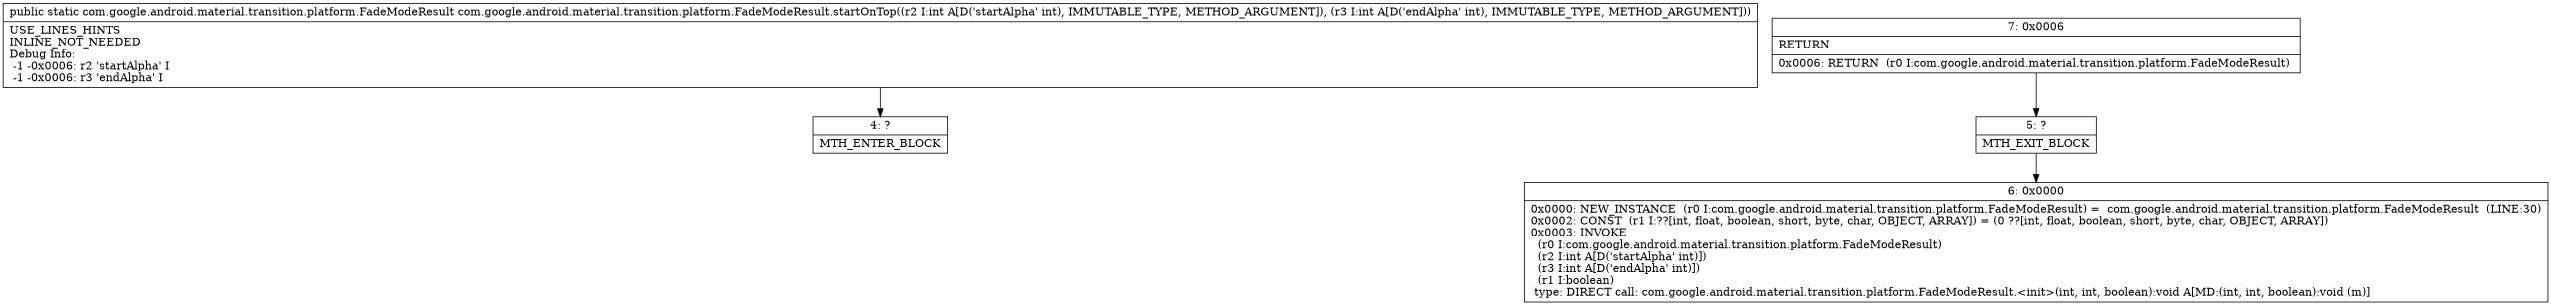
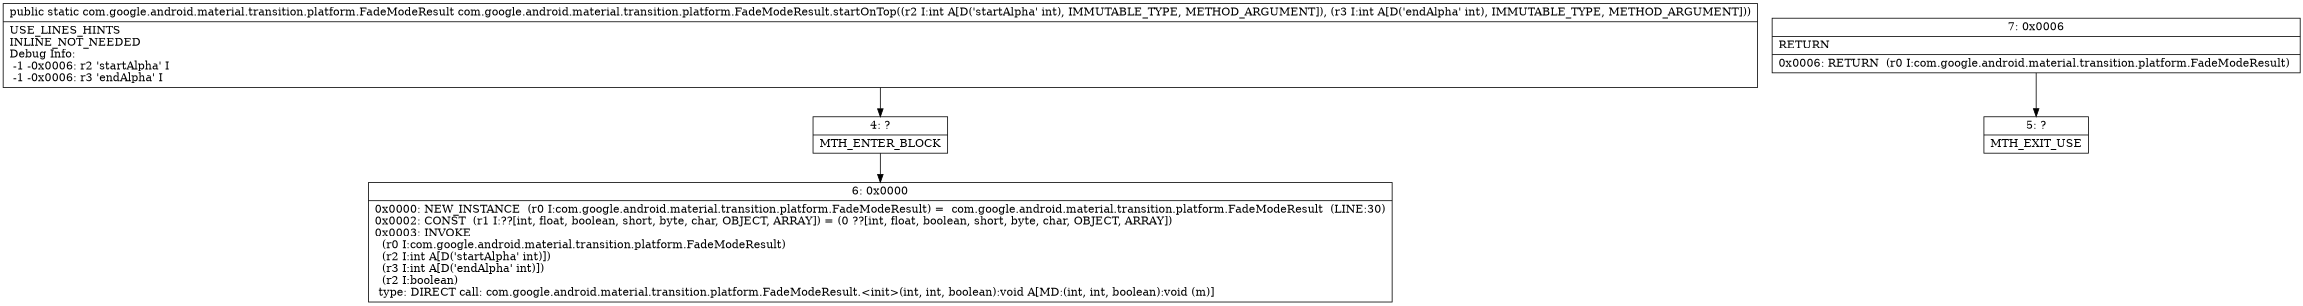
node "5: ?": text "MTH_EXIT_BLOCK" -> "MTH_EXIT_USE"
edge "5: ?" -> "6: 0x0000": now "4: ?" -> "6: 0x0000"
node "6: 0x0000": text "(r1 I:boolean)" -> "(r2 I:boolean)"
